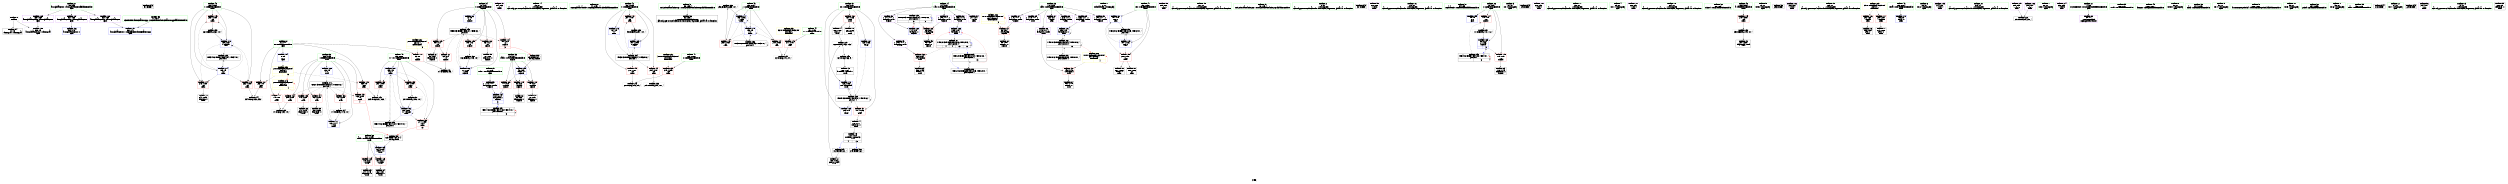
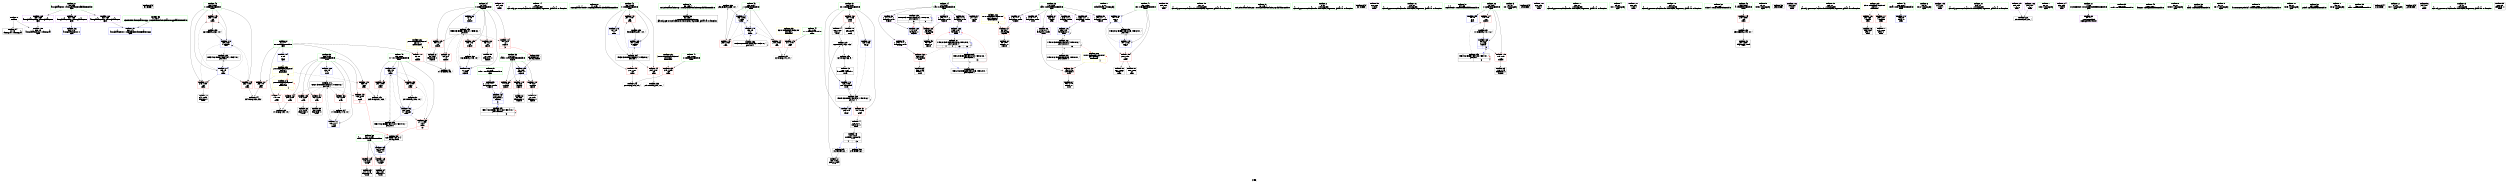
edge "NodeID: 123" -> "NodeID: 121": now "NodeID: 34" -> "NodeID: 121"
